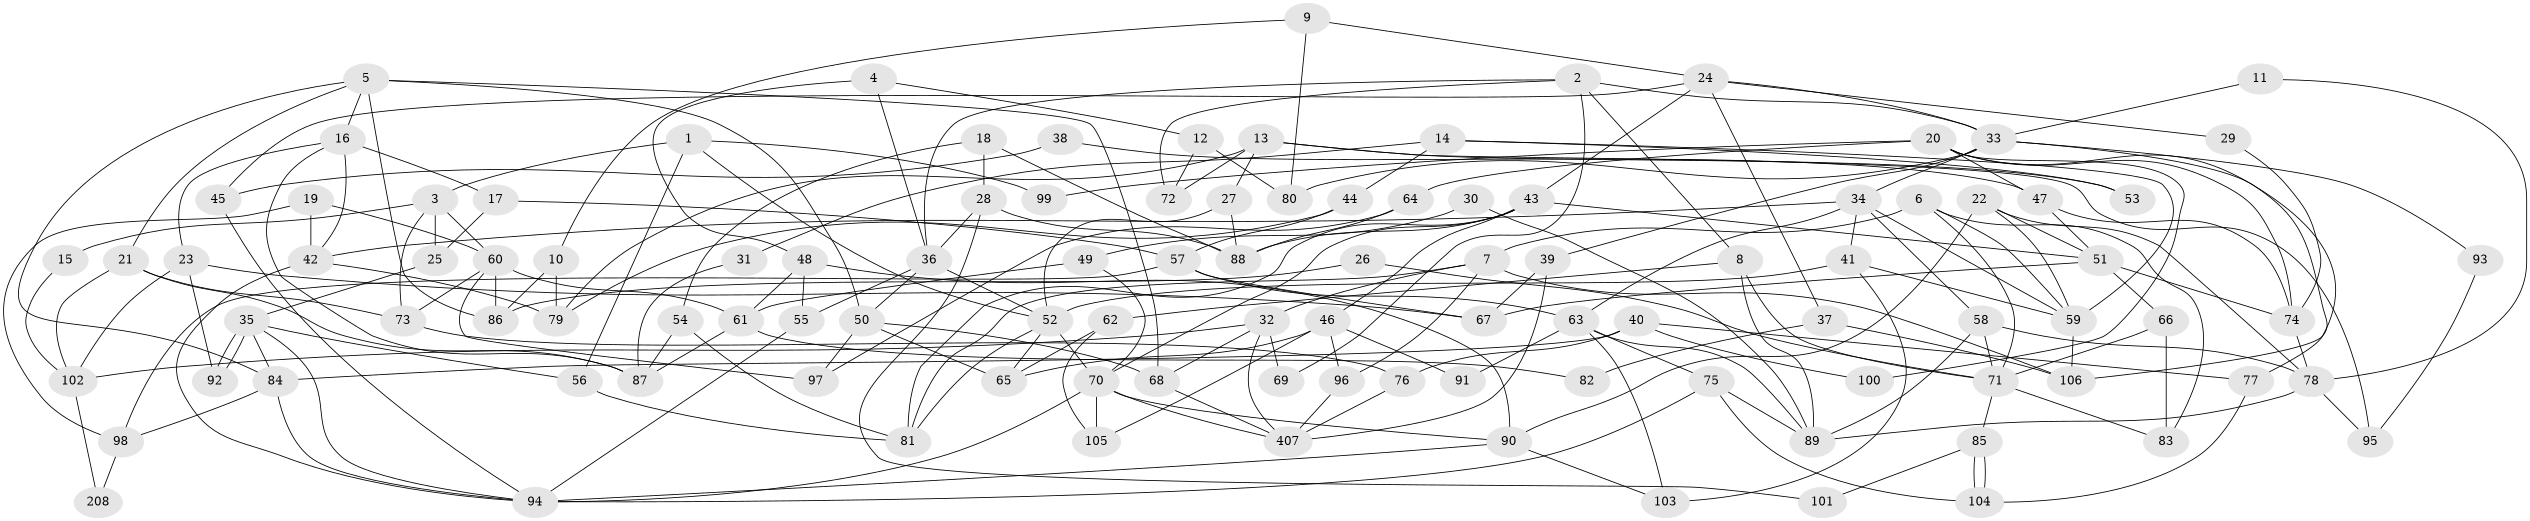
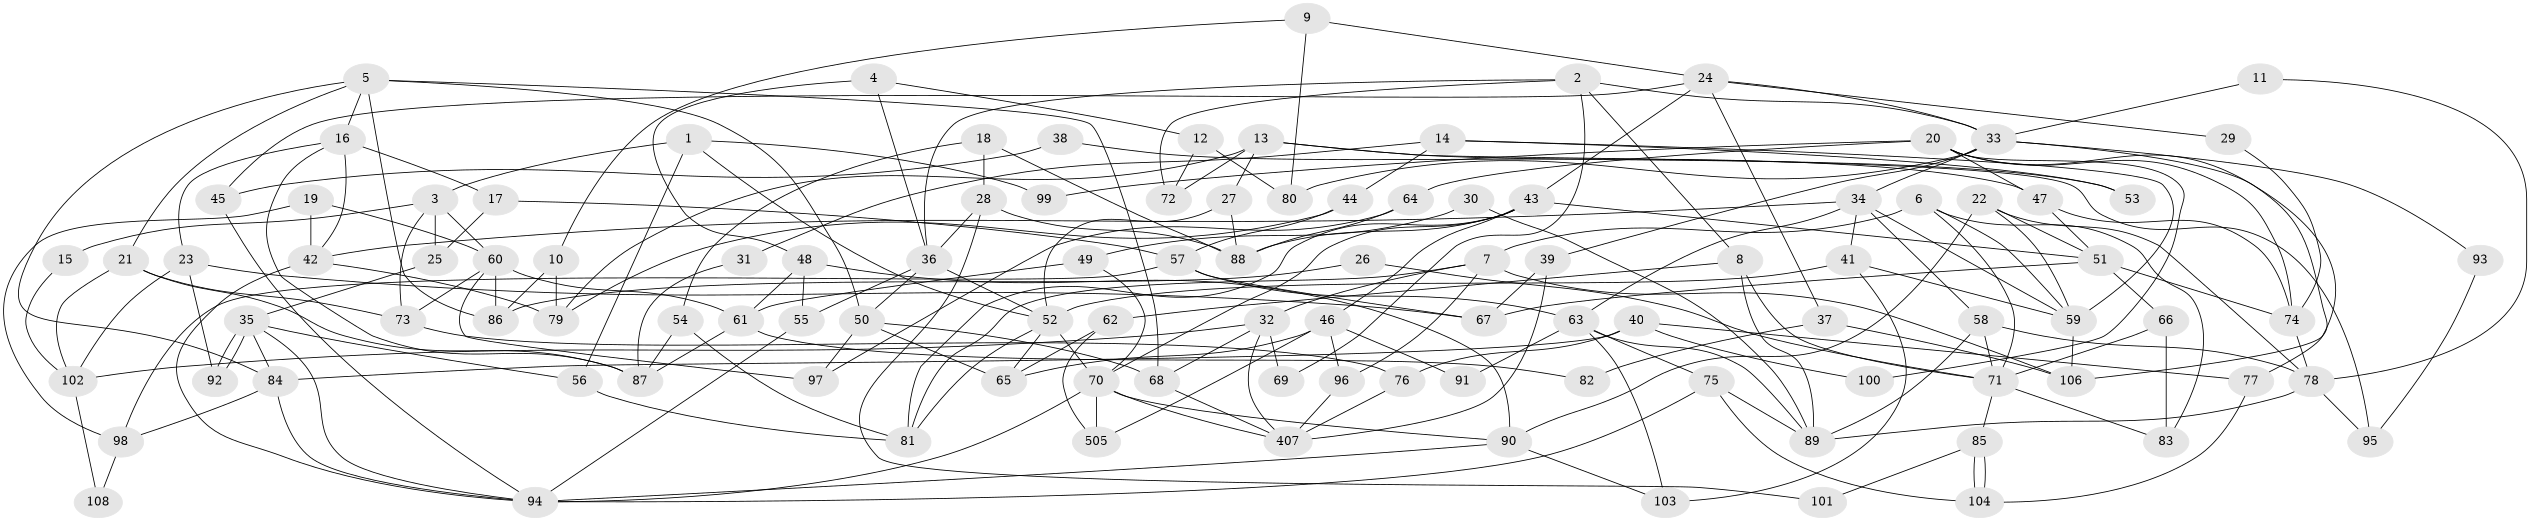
node "105": label "105" -> "505"
node "208": label "208" -> "108"
